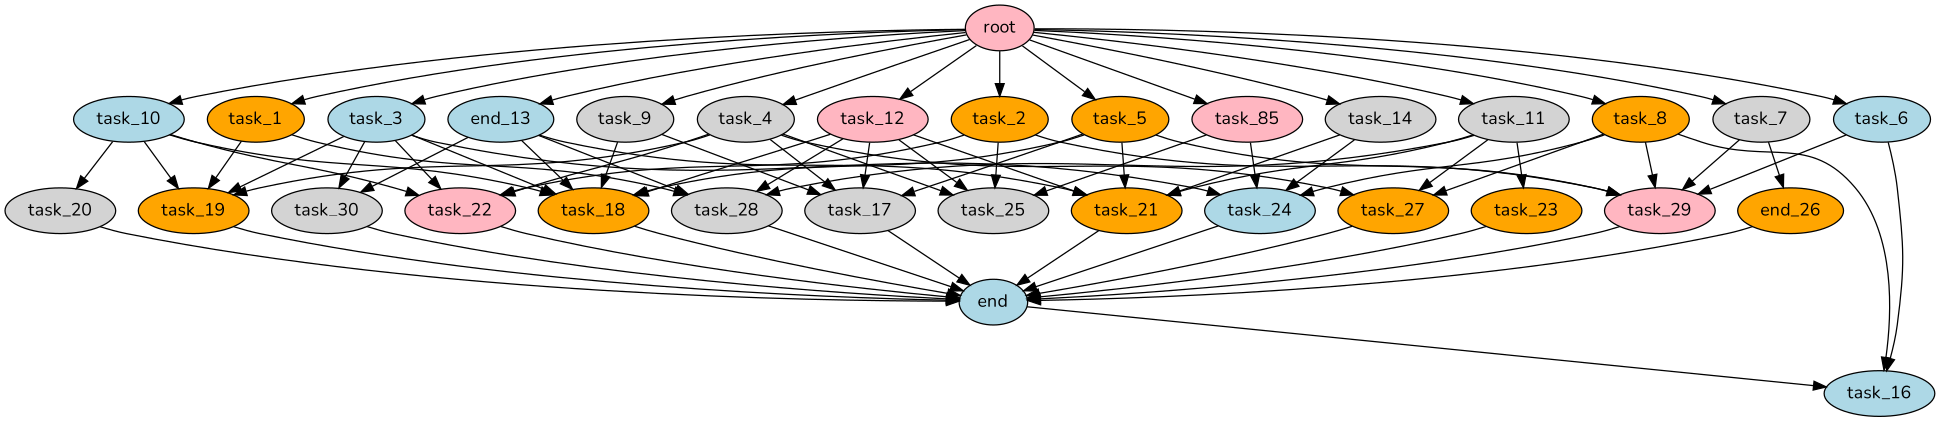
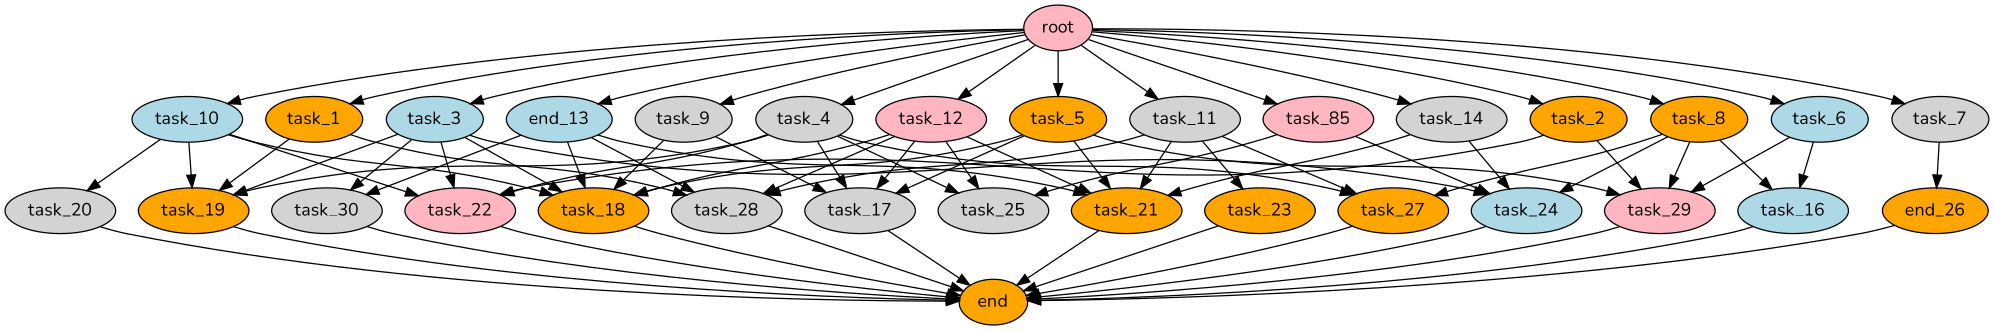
edge "task_2" -> "task_25": removed
edge "task_7" -> "task_29": removed
node "end": fillcolor lightblue -> orange
edge "end" -> "task_16": reversed
